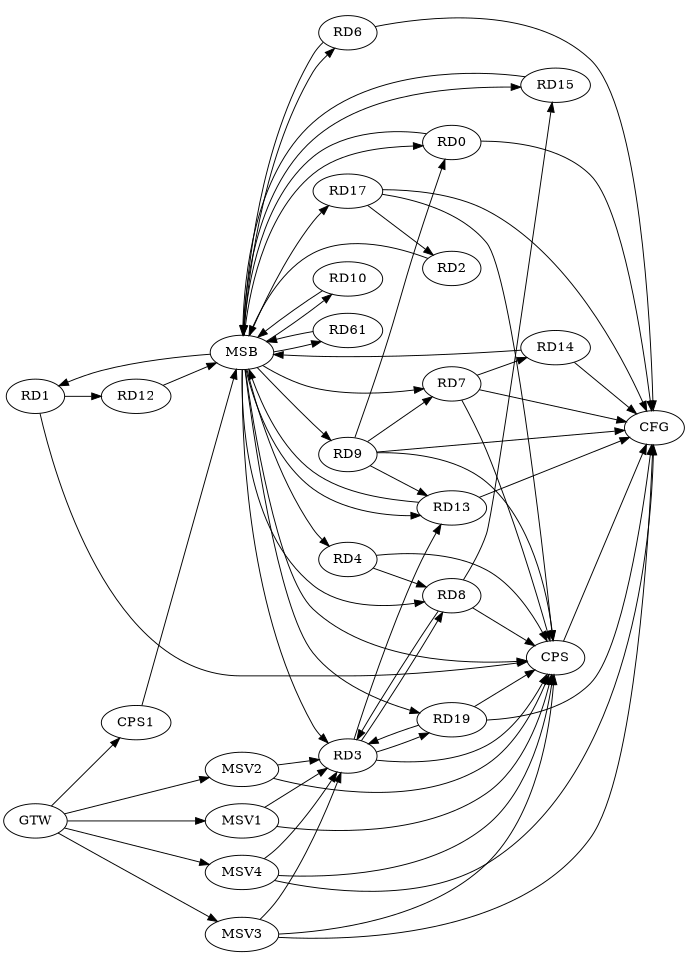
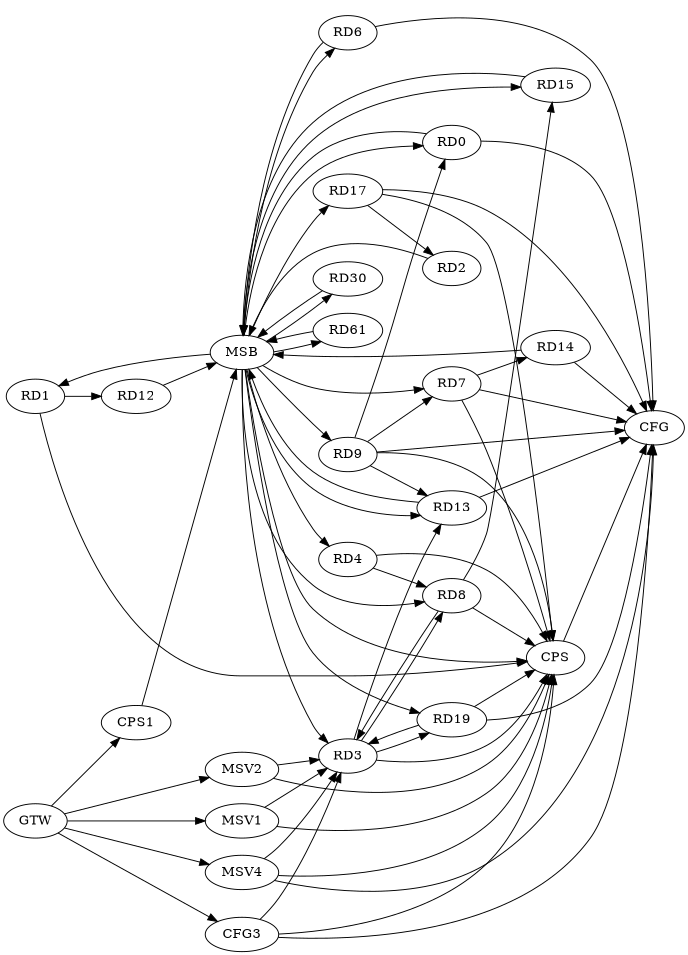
node "RD10": label "RD10" -> "RD30"
node "MSV3": label "MSV3" -> "CFG3"
